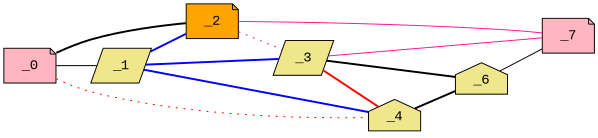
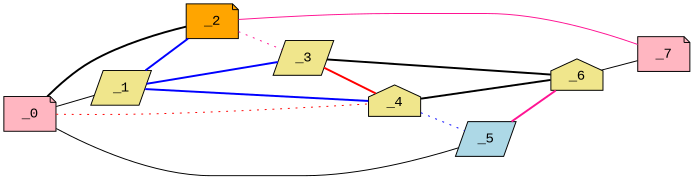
edge "_7" -- "_3": removed
node "_5": added
